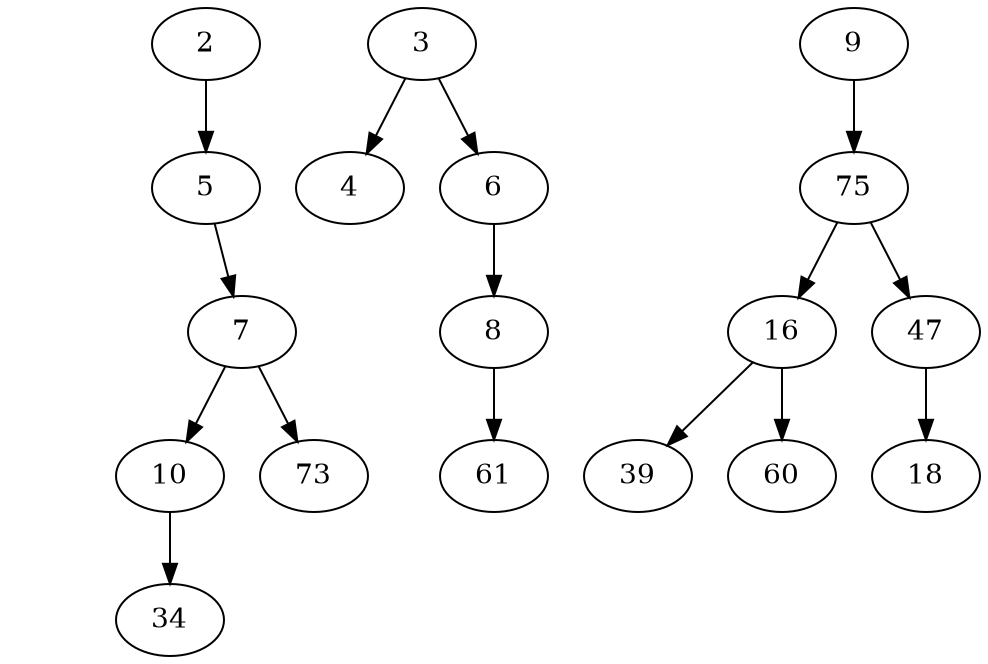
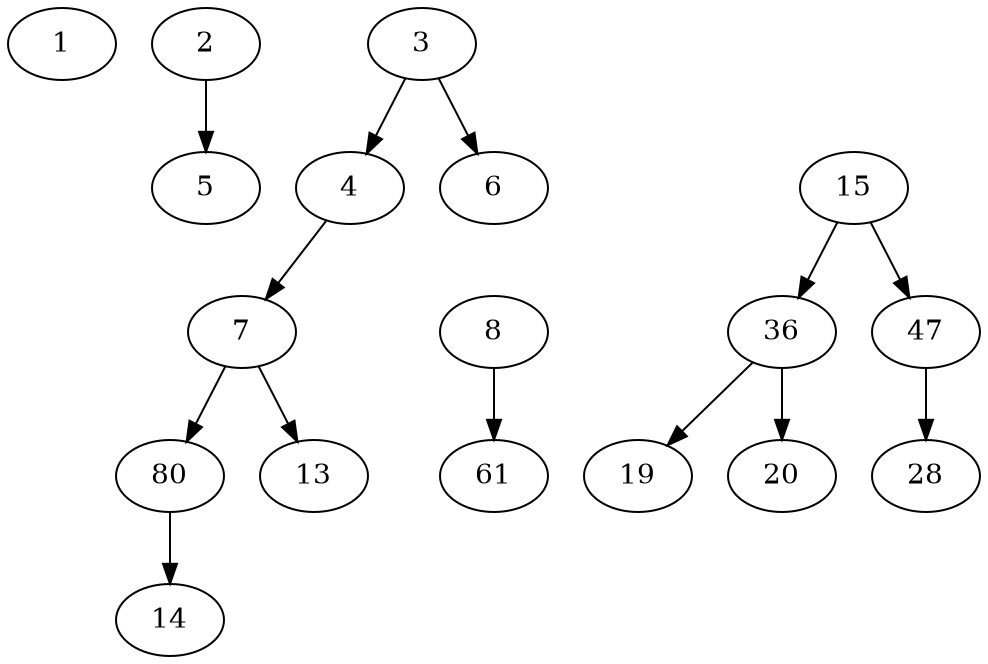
node "1": added
node "9": removed
node "75": label "75" -> "15"
edge "5" -> "7": now "4" -> "7"
edge "6" -> "8": removed
node "16": label "16" -> "36"
node "10": label "10" -> "80"
node "73": label "73" -> "13"
node "39": label "39" -> "19"
node "60": label "60" -> "20"
node "18": label "18" -> "28"
node "34": label "34" -> "14"
